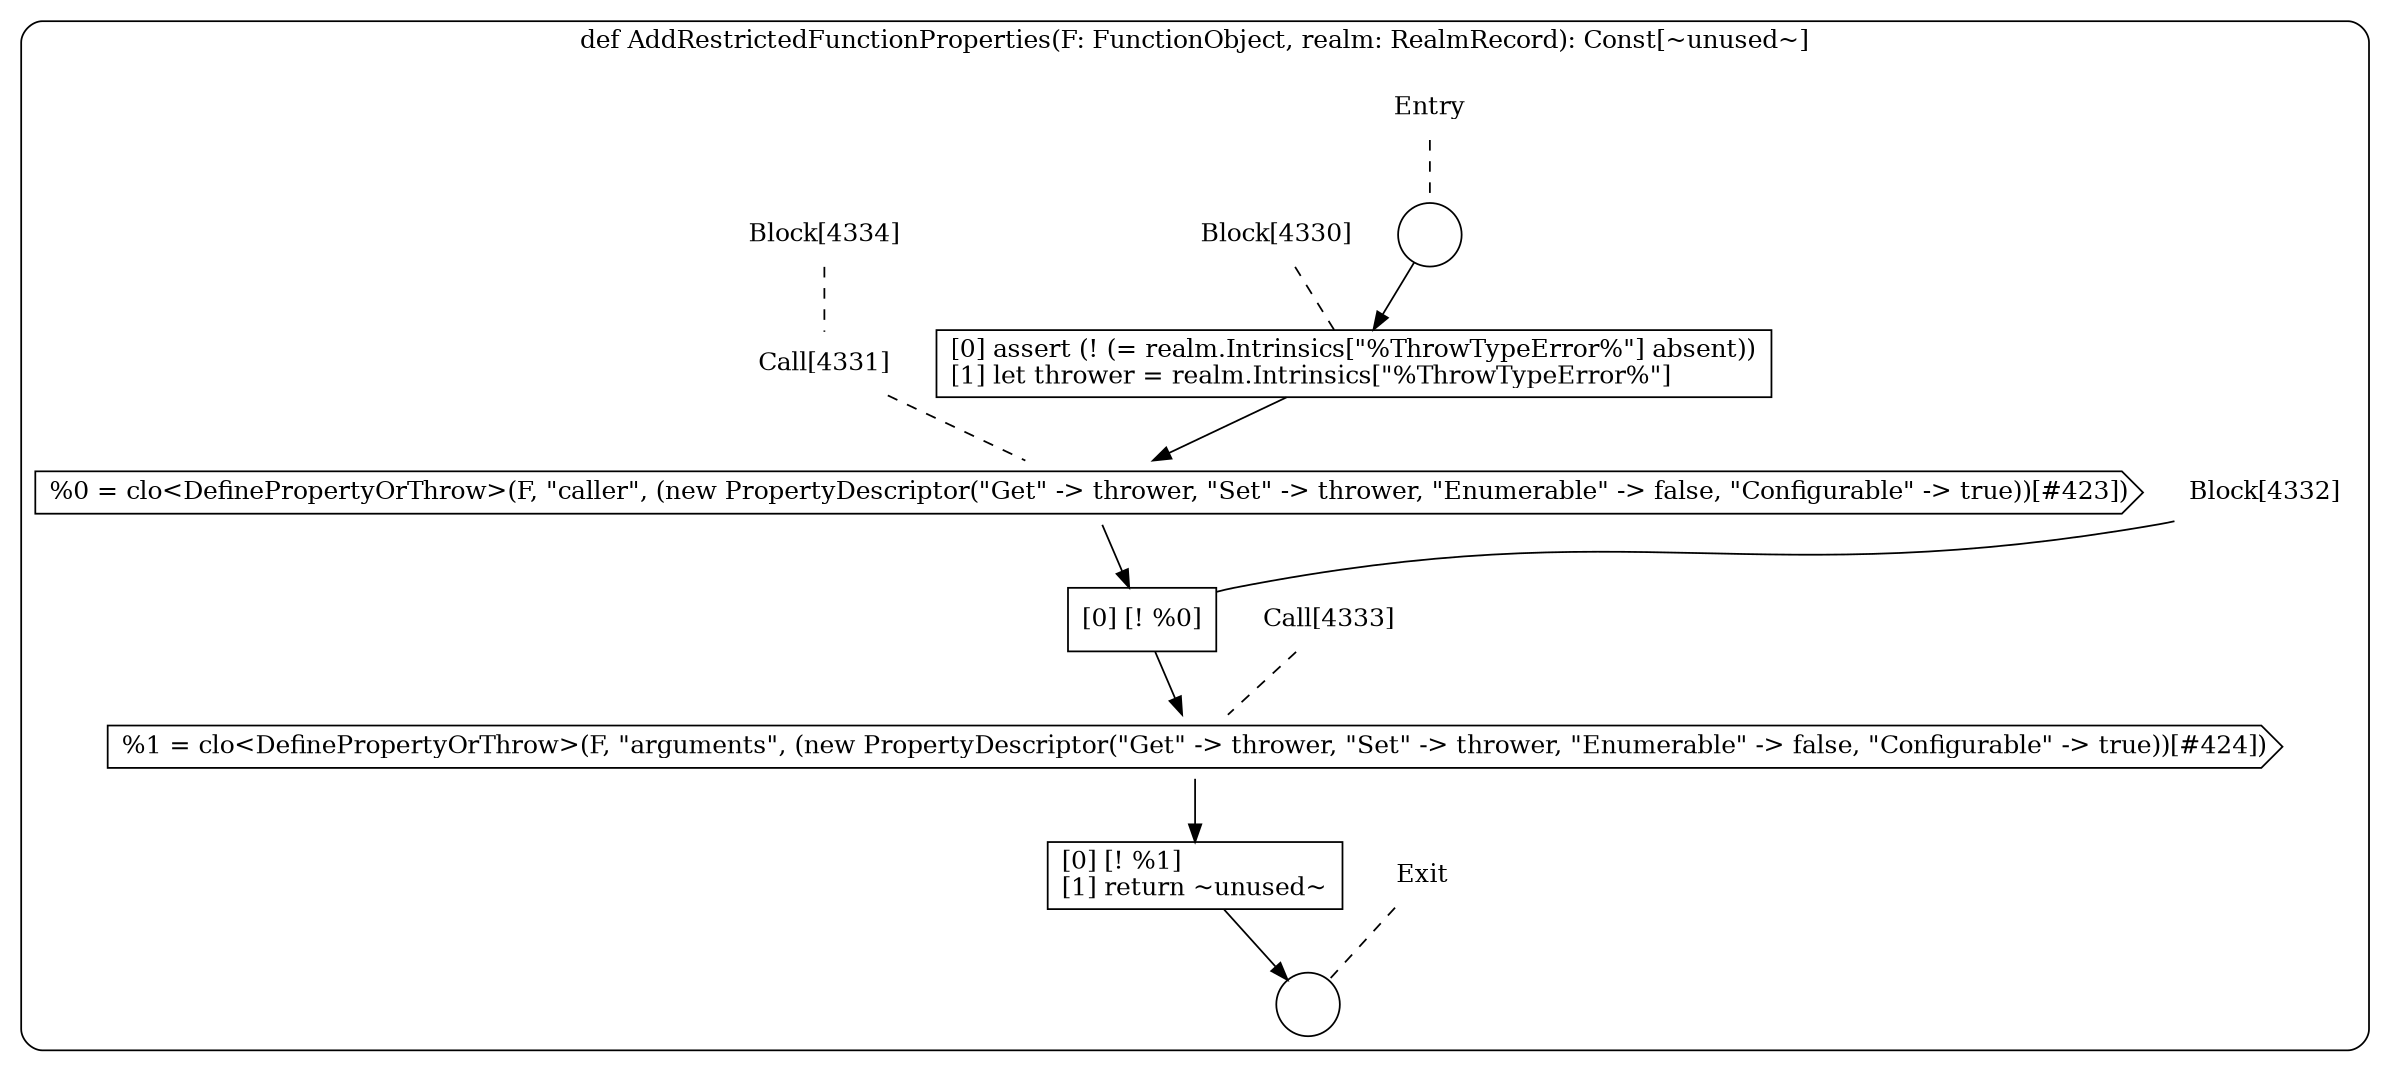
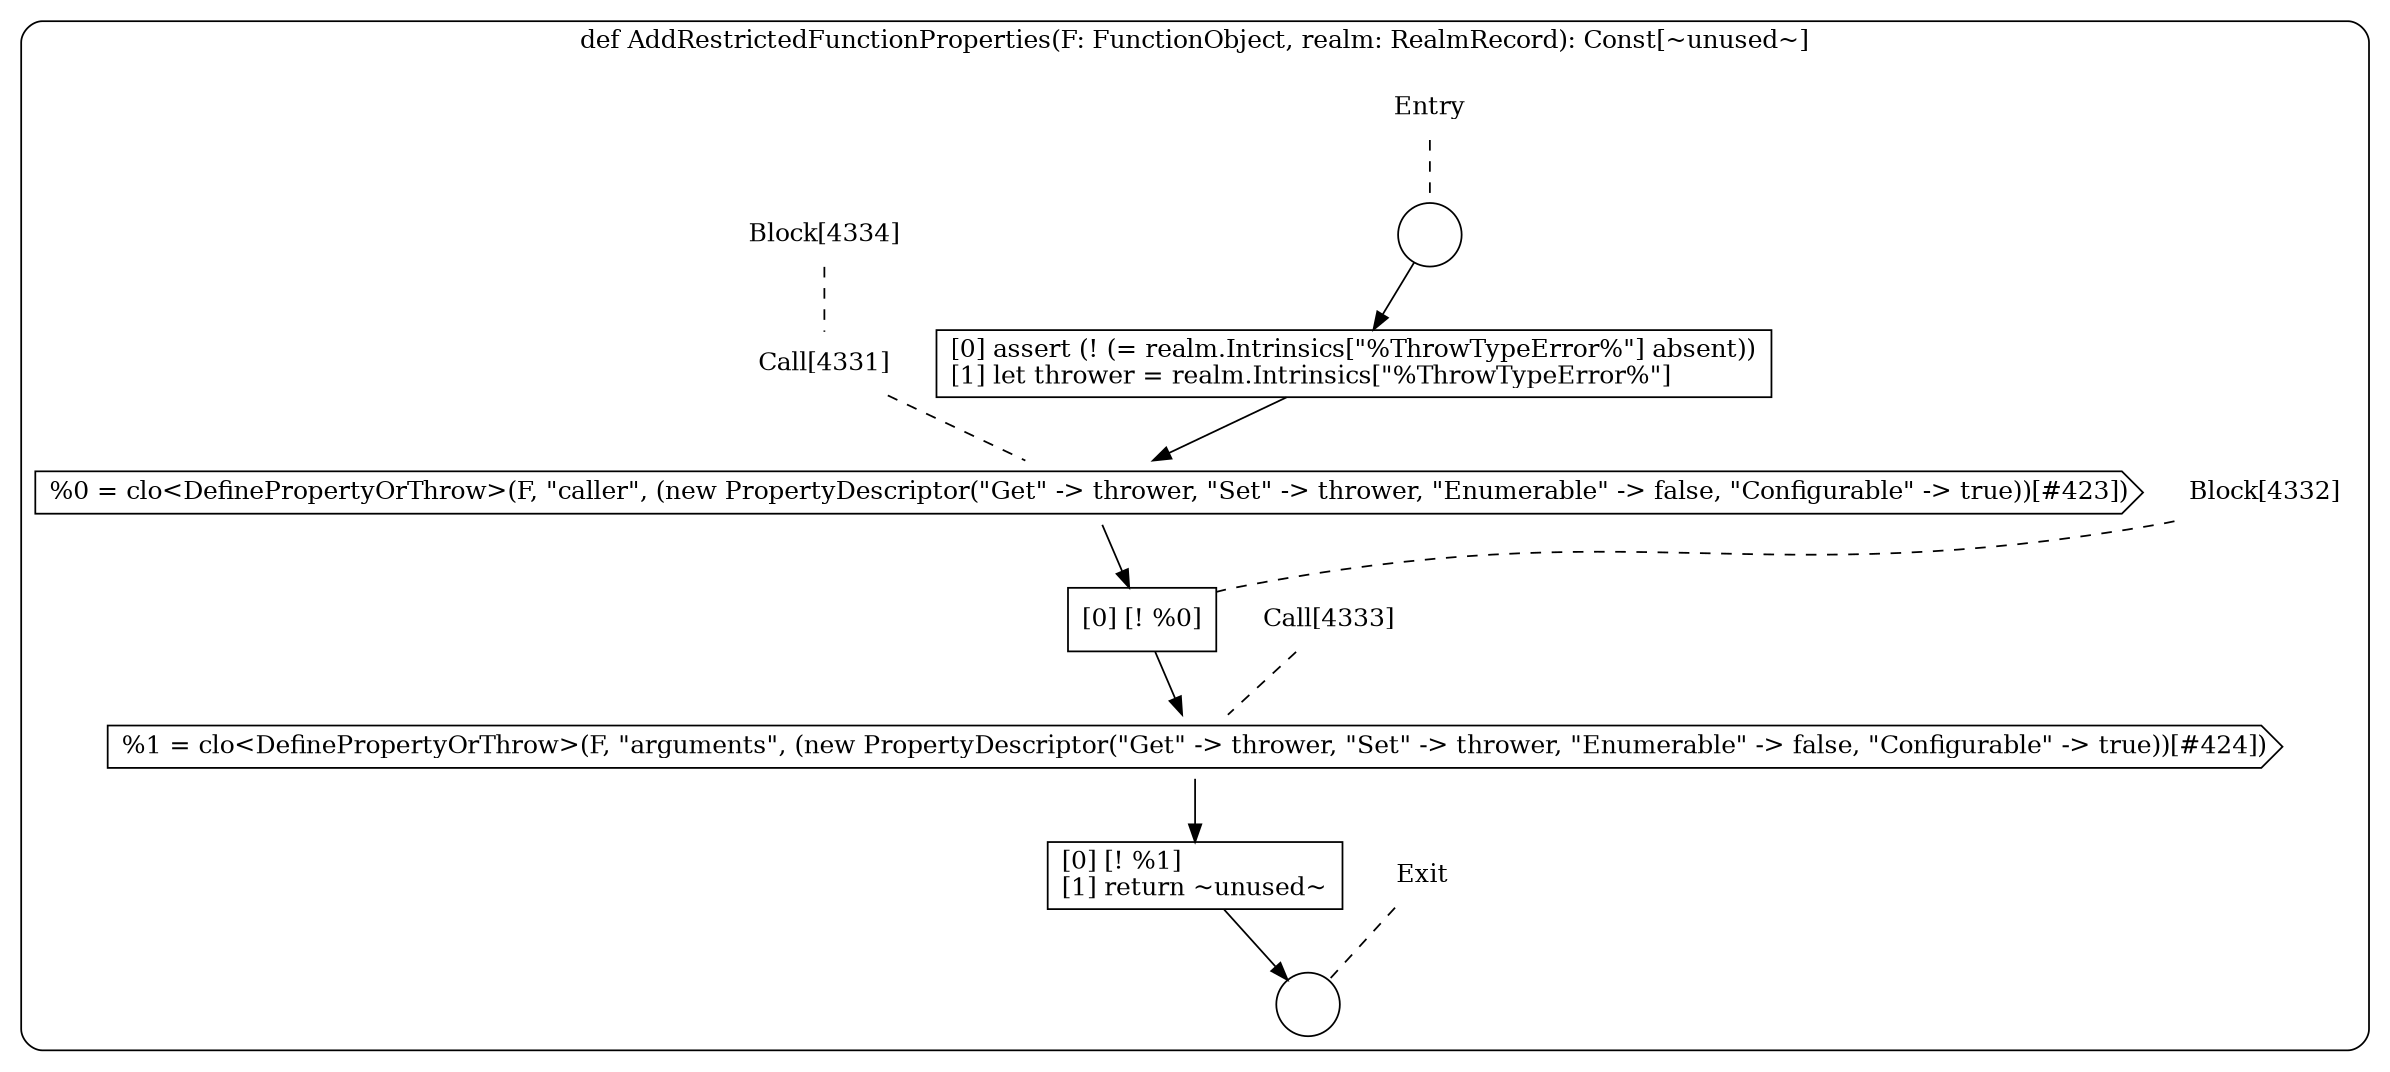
node "Block[4330]": removed
edge "Block[4332]" -- "[0] [! %0]": style solid -> dashed
